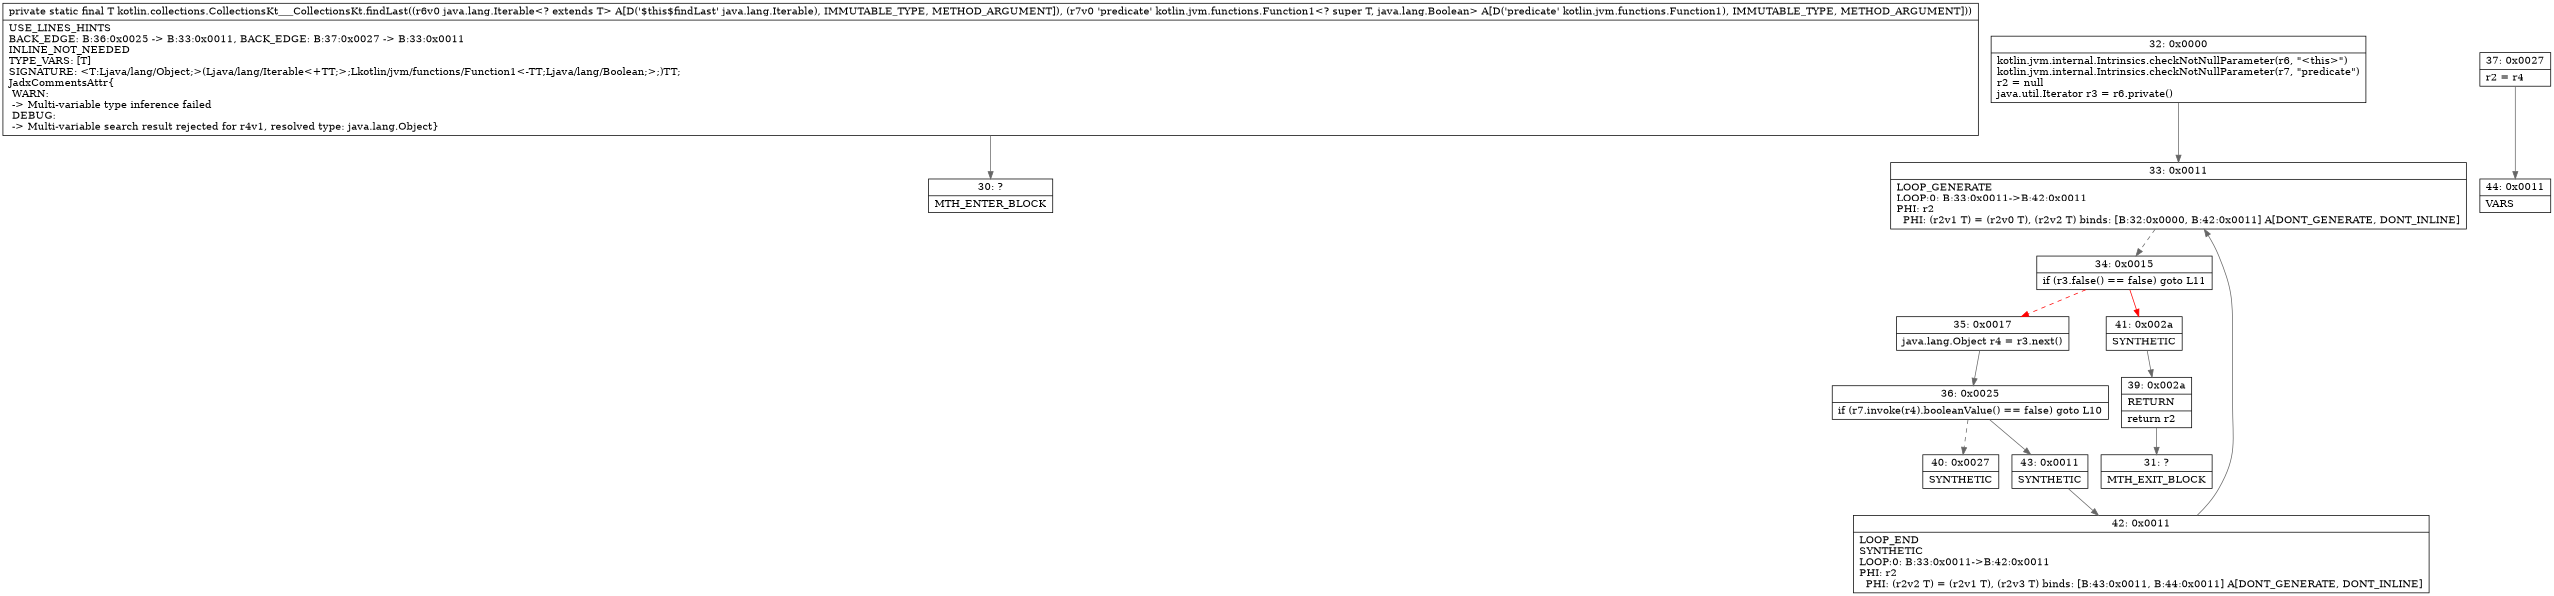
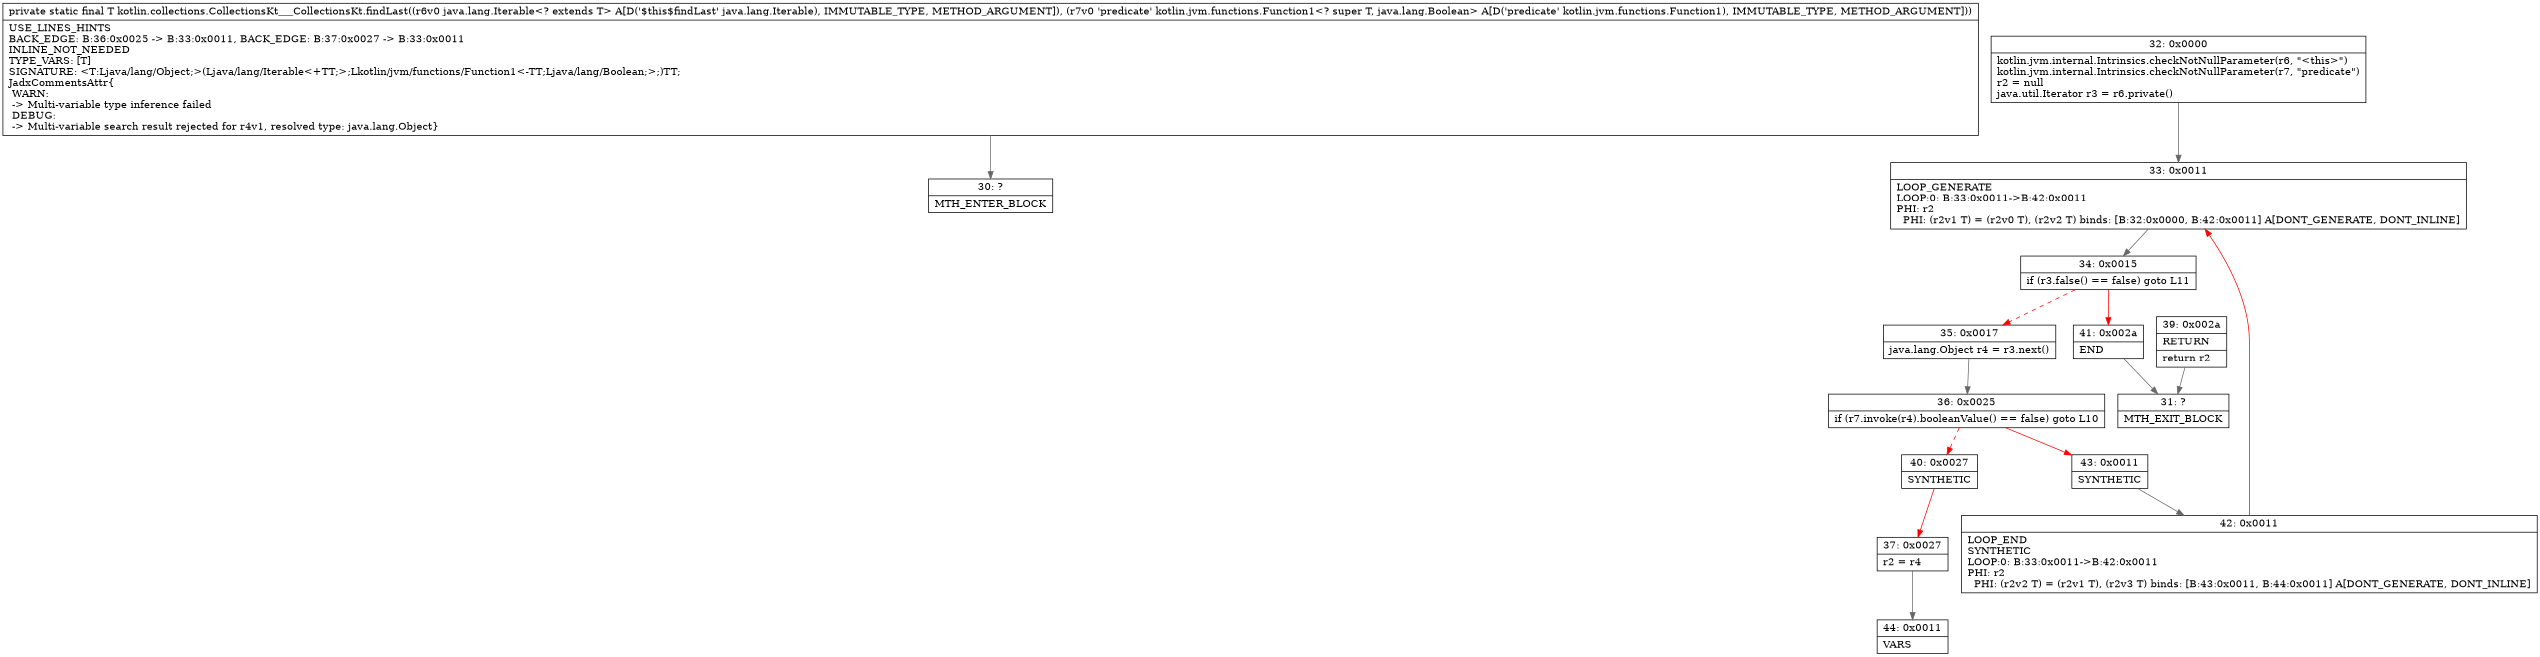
edge "33: 0x0011" -> "34: 0x0015": style dashed -> solid
node "41: 0x002a": text "SYNTHETIC" -> "END"
edge "41: 0x002a" -> "39: 0x002a": now "41: 0x002a" -> "31: ?"
edge "42: 0x0011" -> "33: 0x0011": color gray40 -> red
edge "36: 0x0025" -> "40: 0x0027": color gray40 -> red
edge "36: 0x0025" -> "43: 0x0011": color gray40 -> red
edge "40: 0x0027" -> "37: 0x0027": added
